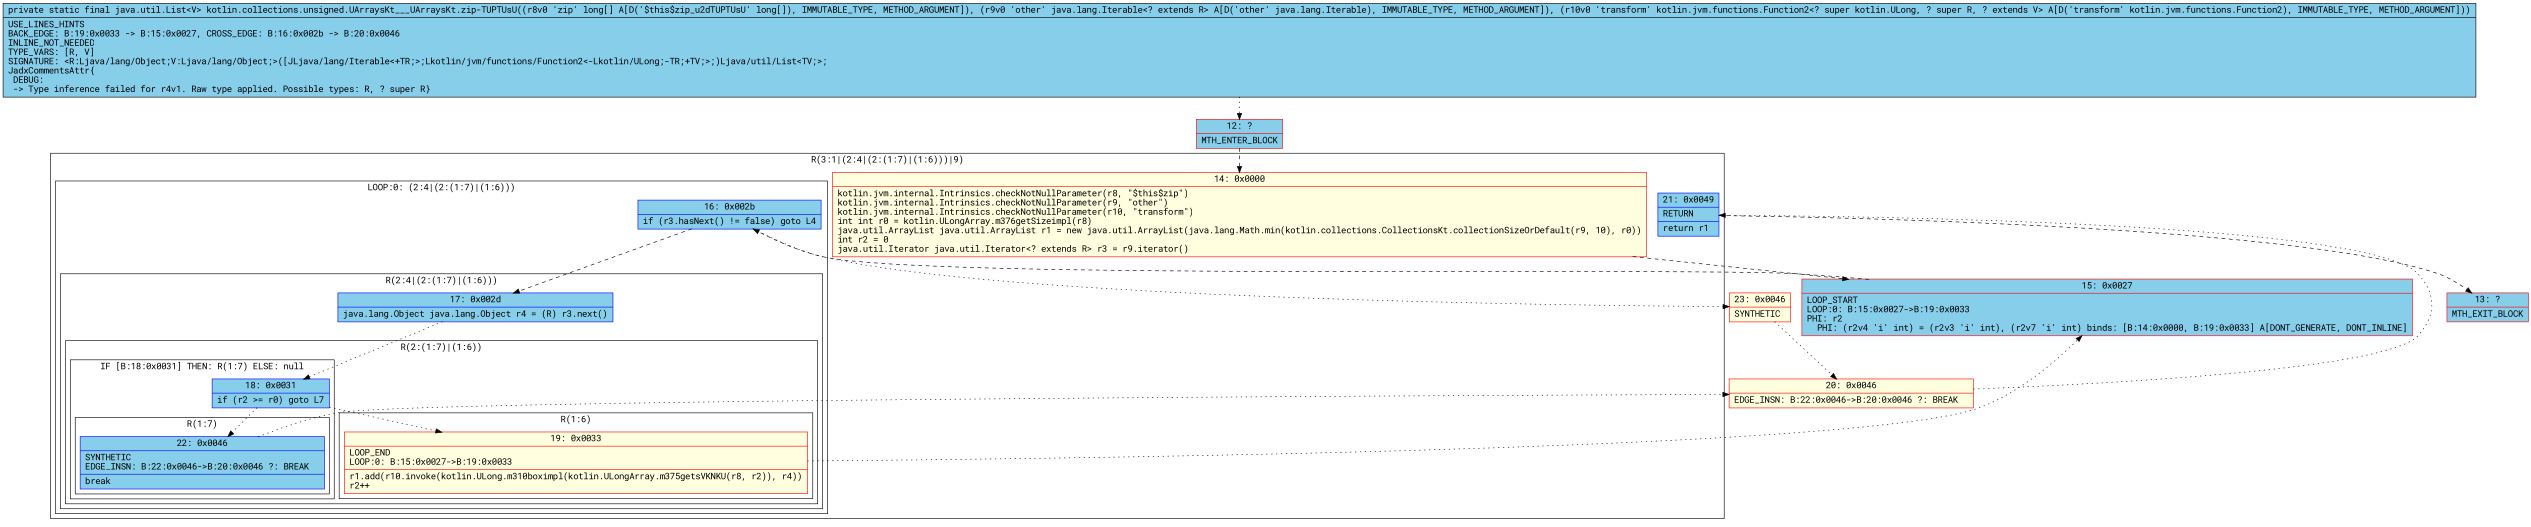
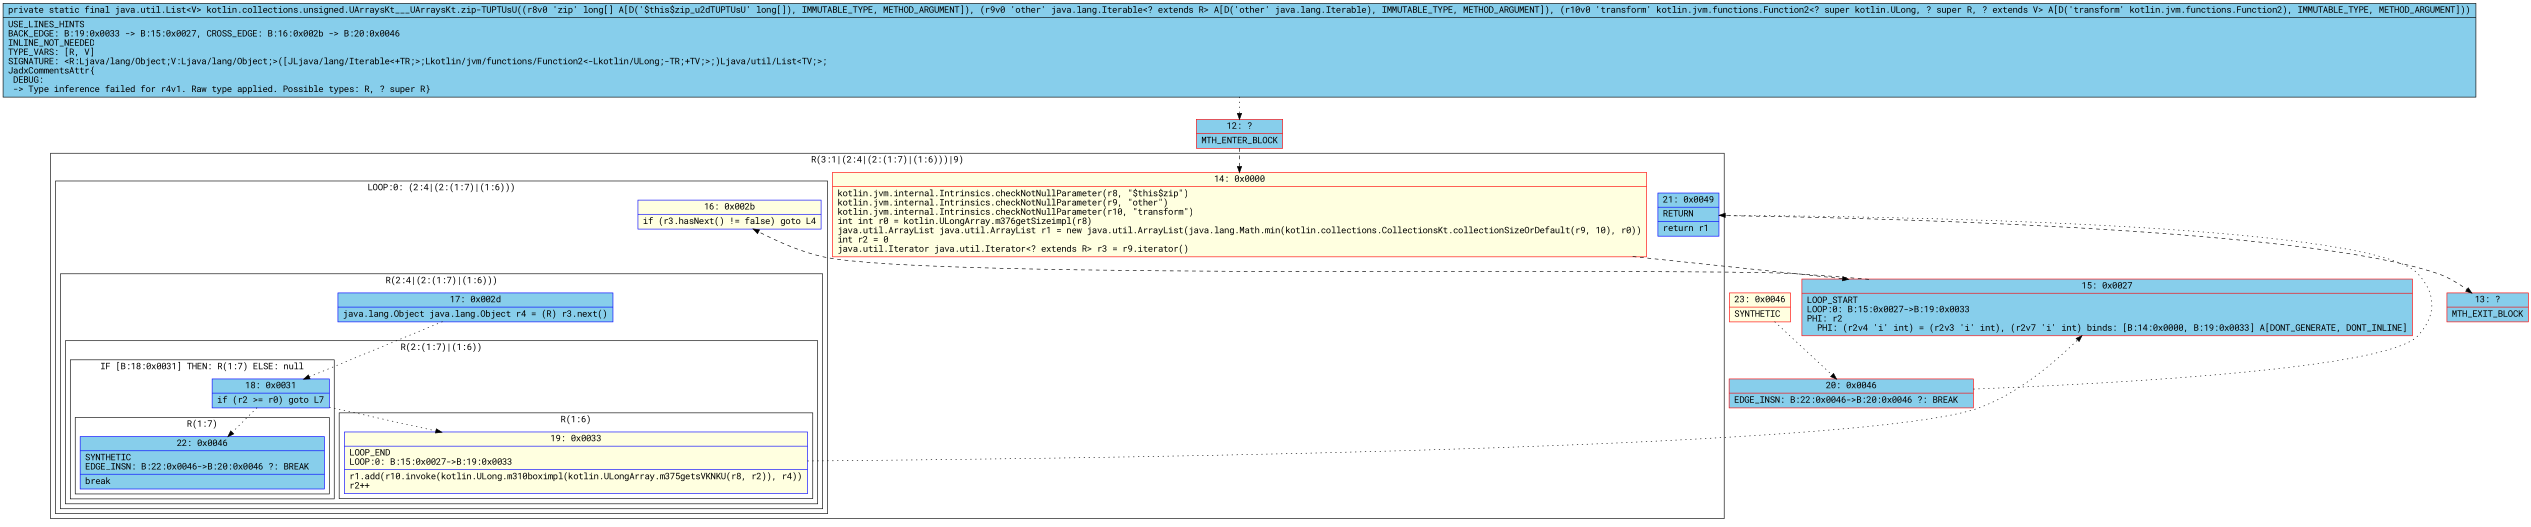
node "16: 0x002b": fillcolor skyblue -> lightyellow
edge "16: 0x002b" -> "17: 0x002d": removed
edge "16: 0x002b" -> "23: 0x0046": removed
node "20: 0x0046": fillcolor lightyellow -> skyblue
edge "22: 0x0046" -> "20: 0x0046": removed
node "19: 0x0033": color red -> blue
